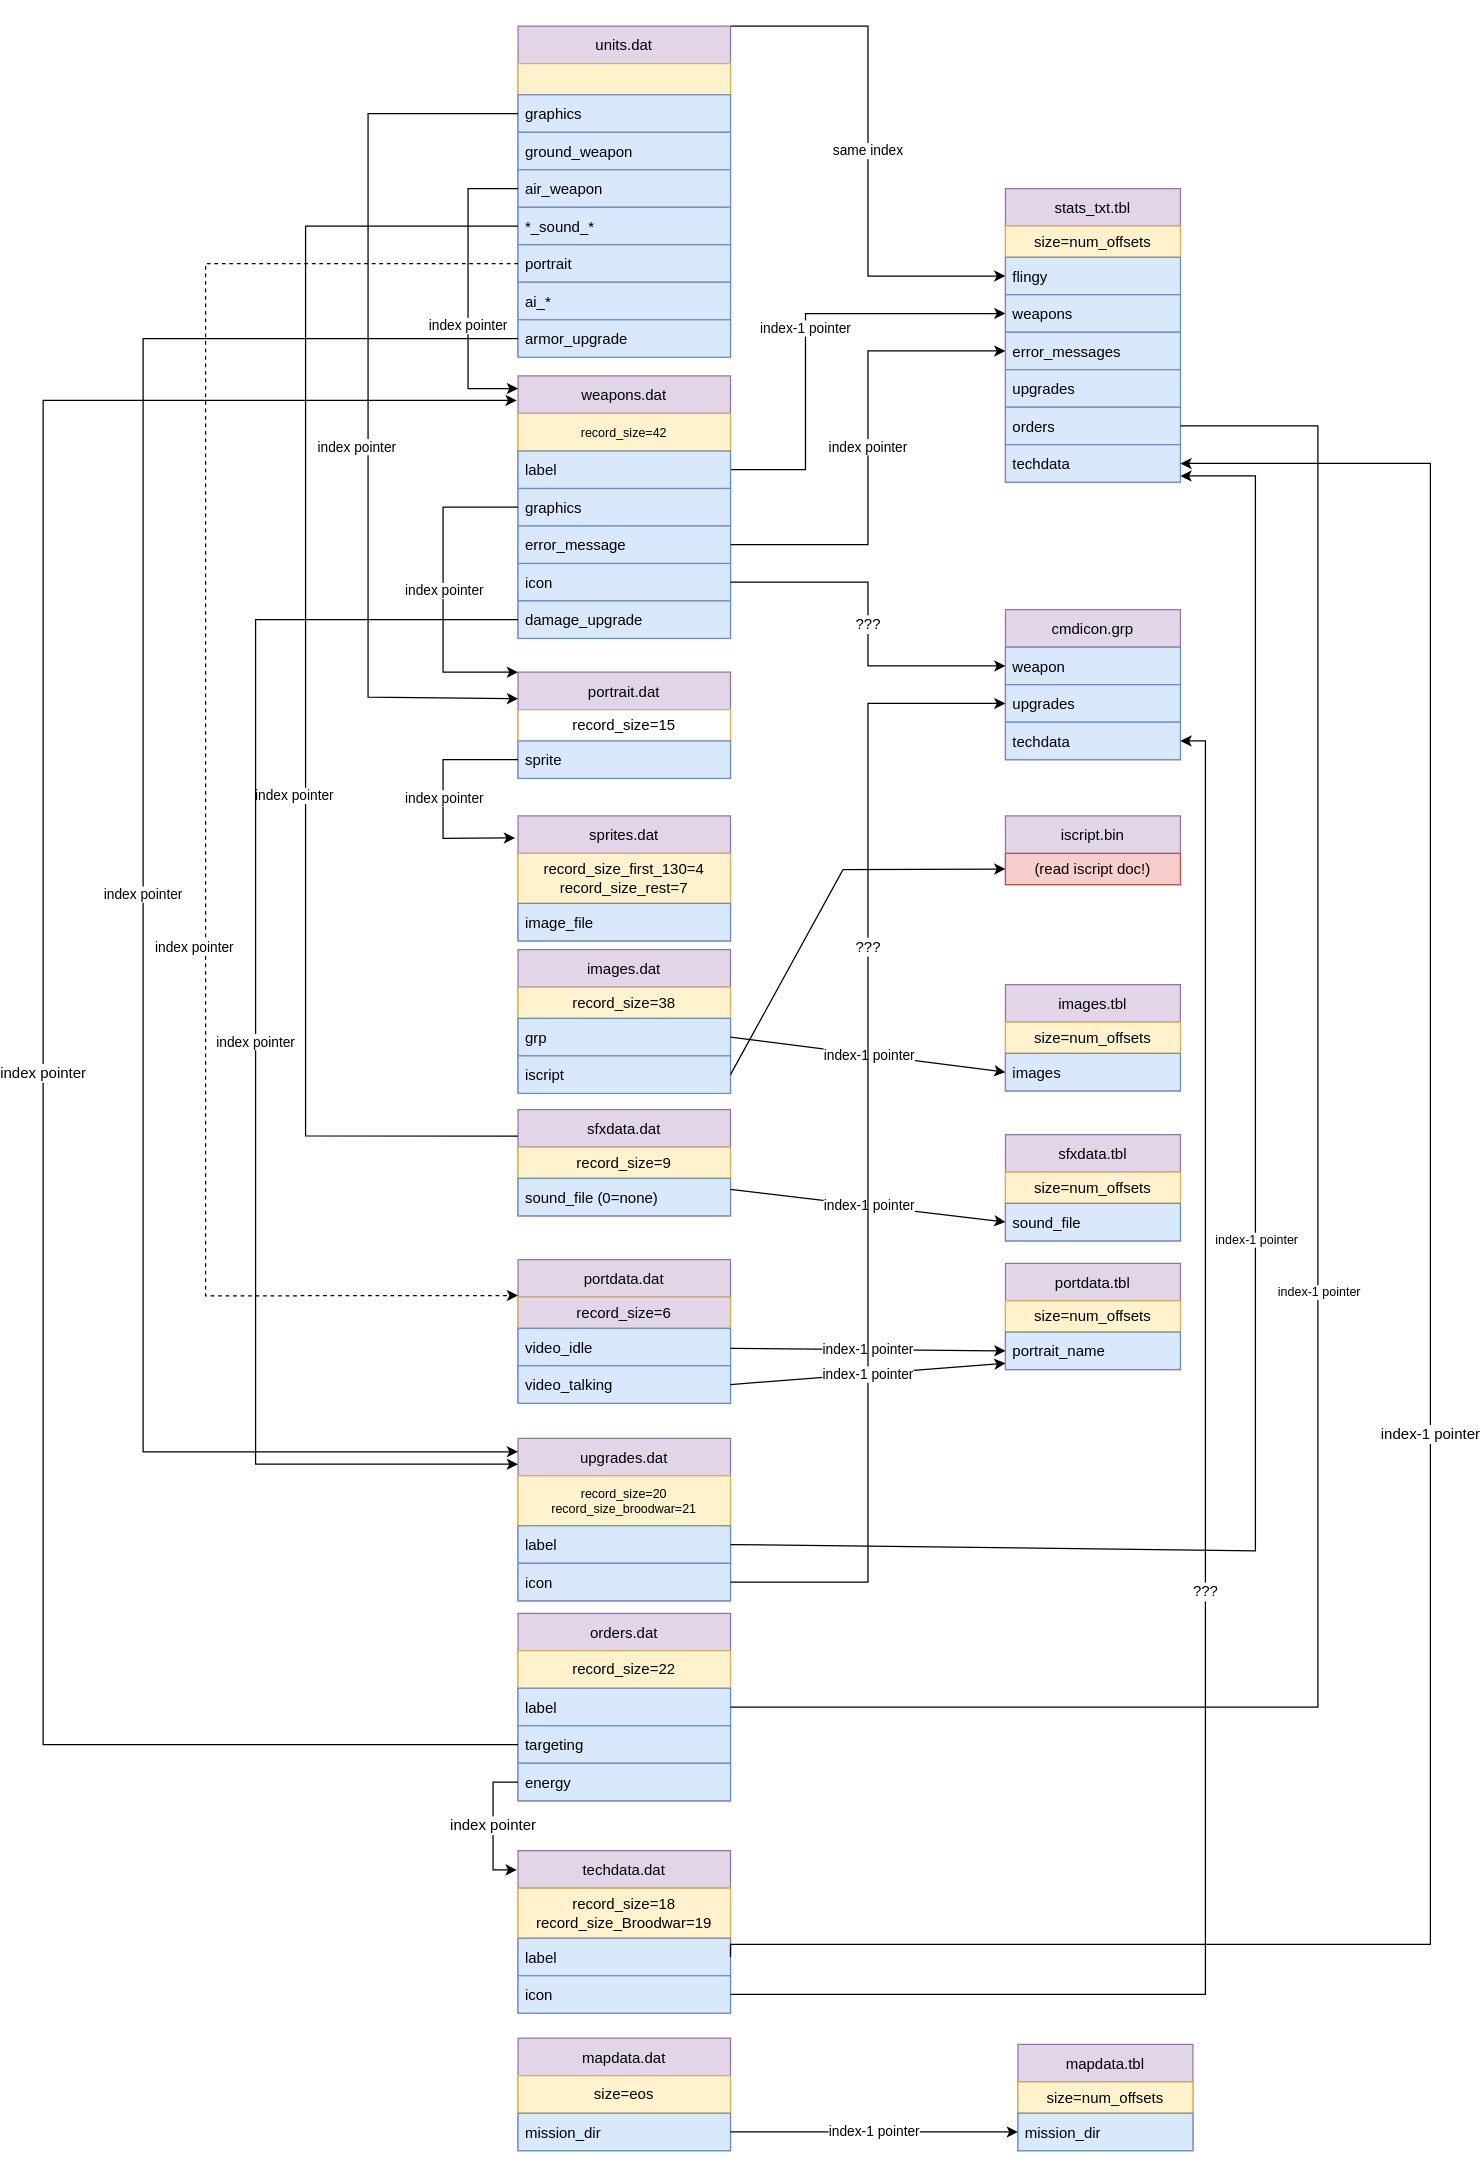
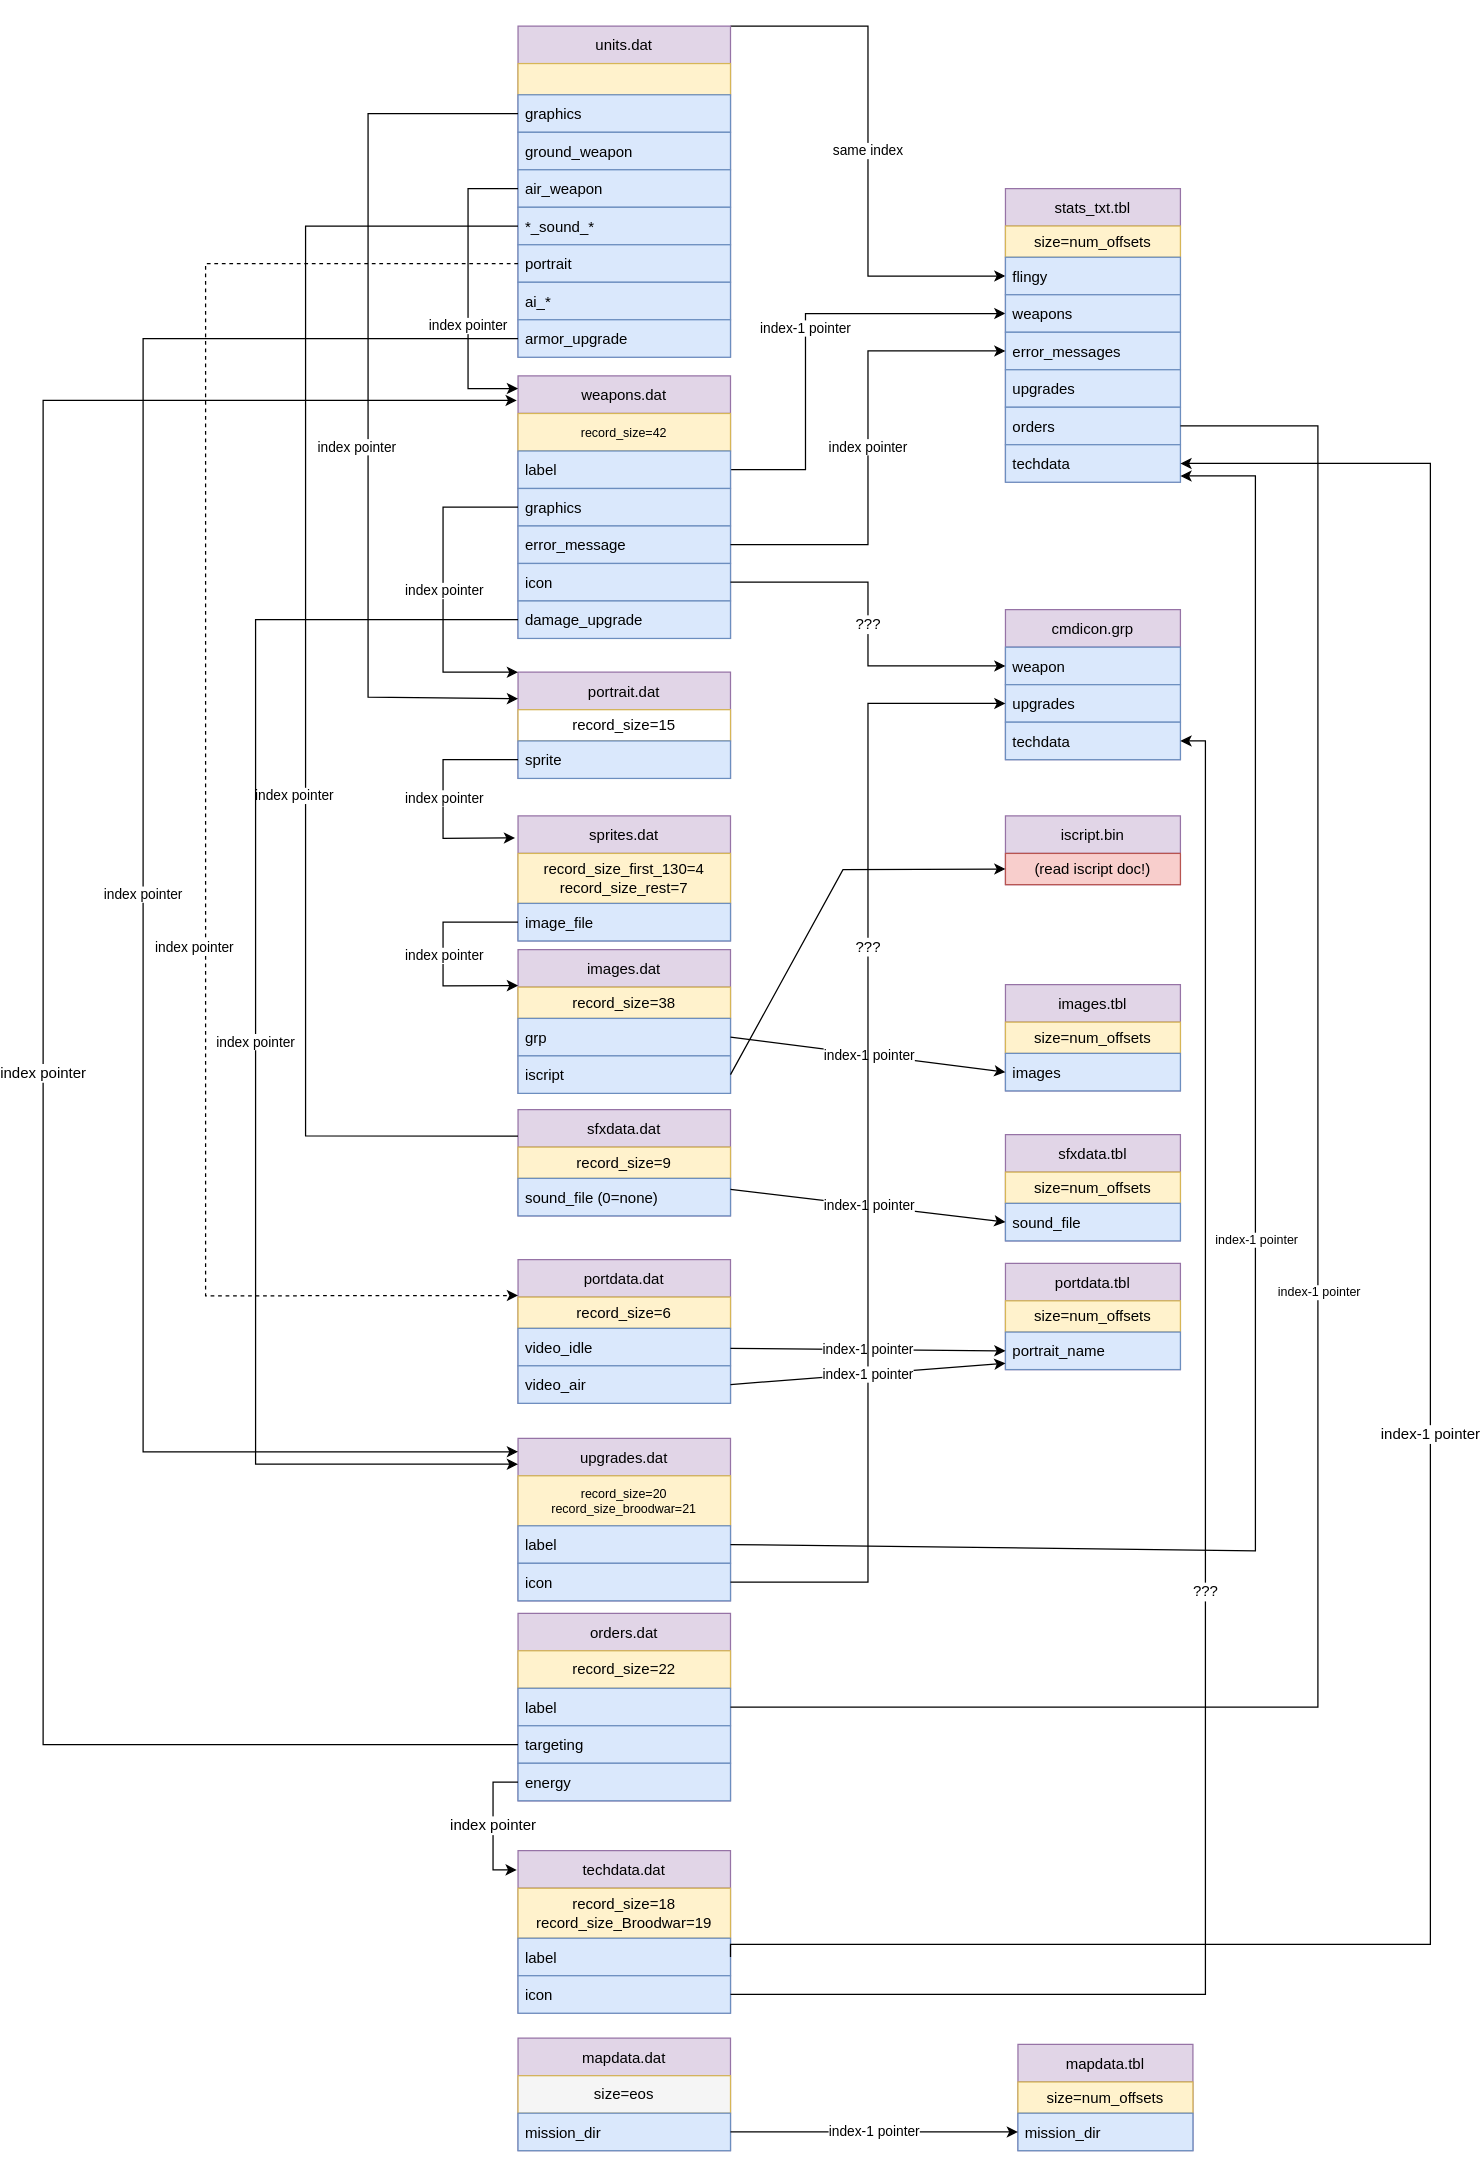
edge "image_file" -> "images.dat": added, label "index pointer"
node "record_size=6": fillcolor #e1d5e7 -> #fff2cc
node "video_talking": label "video_talking" -> "video_air"
node "size=eos": fillcolor #fff2cc -> #f5f5f5
